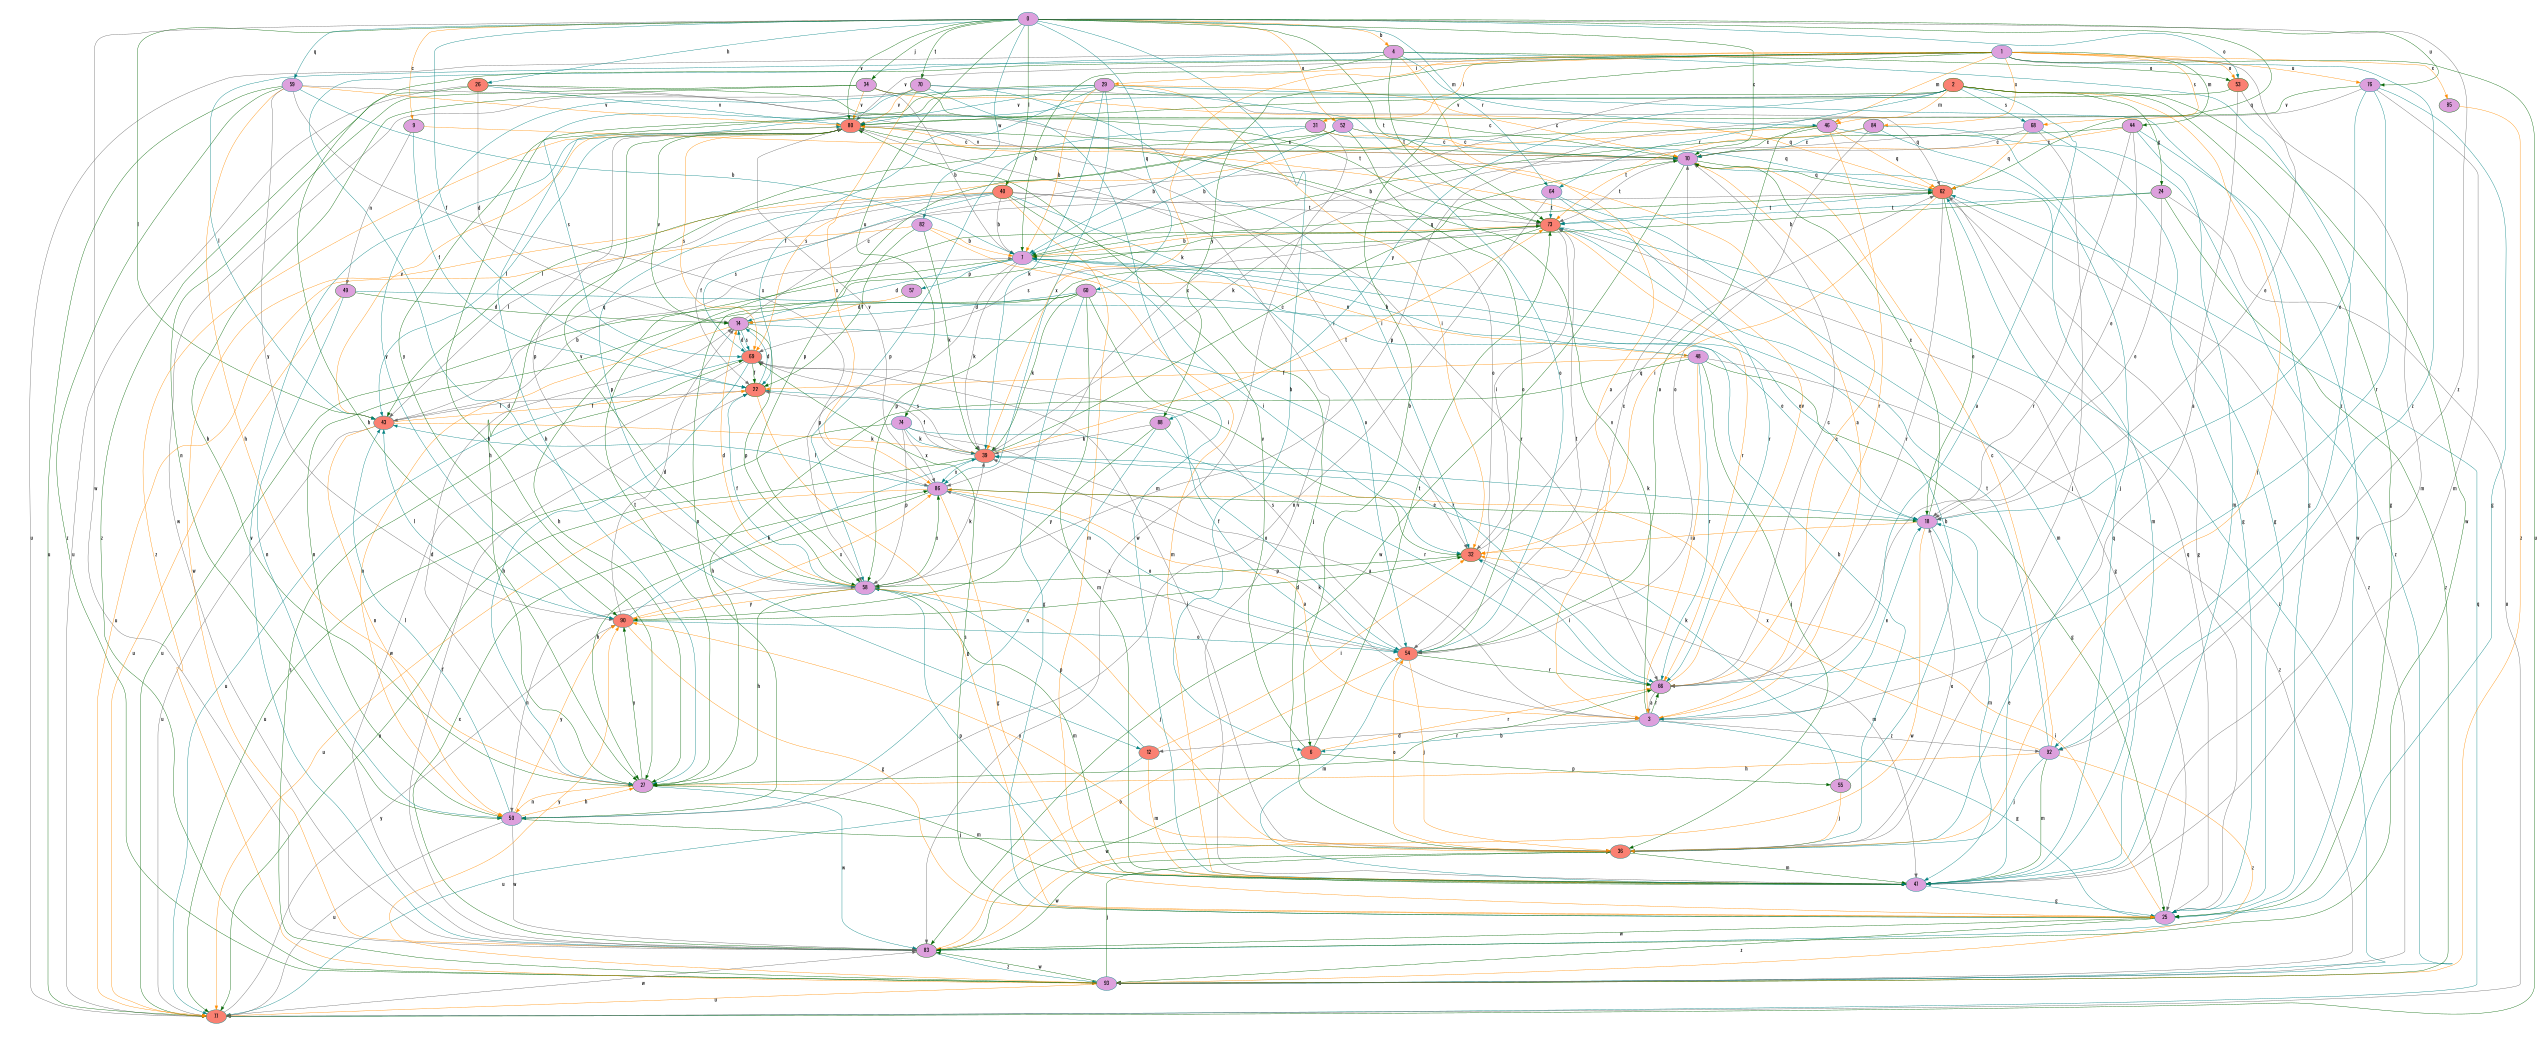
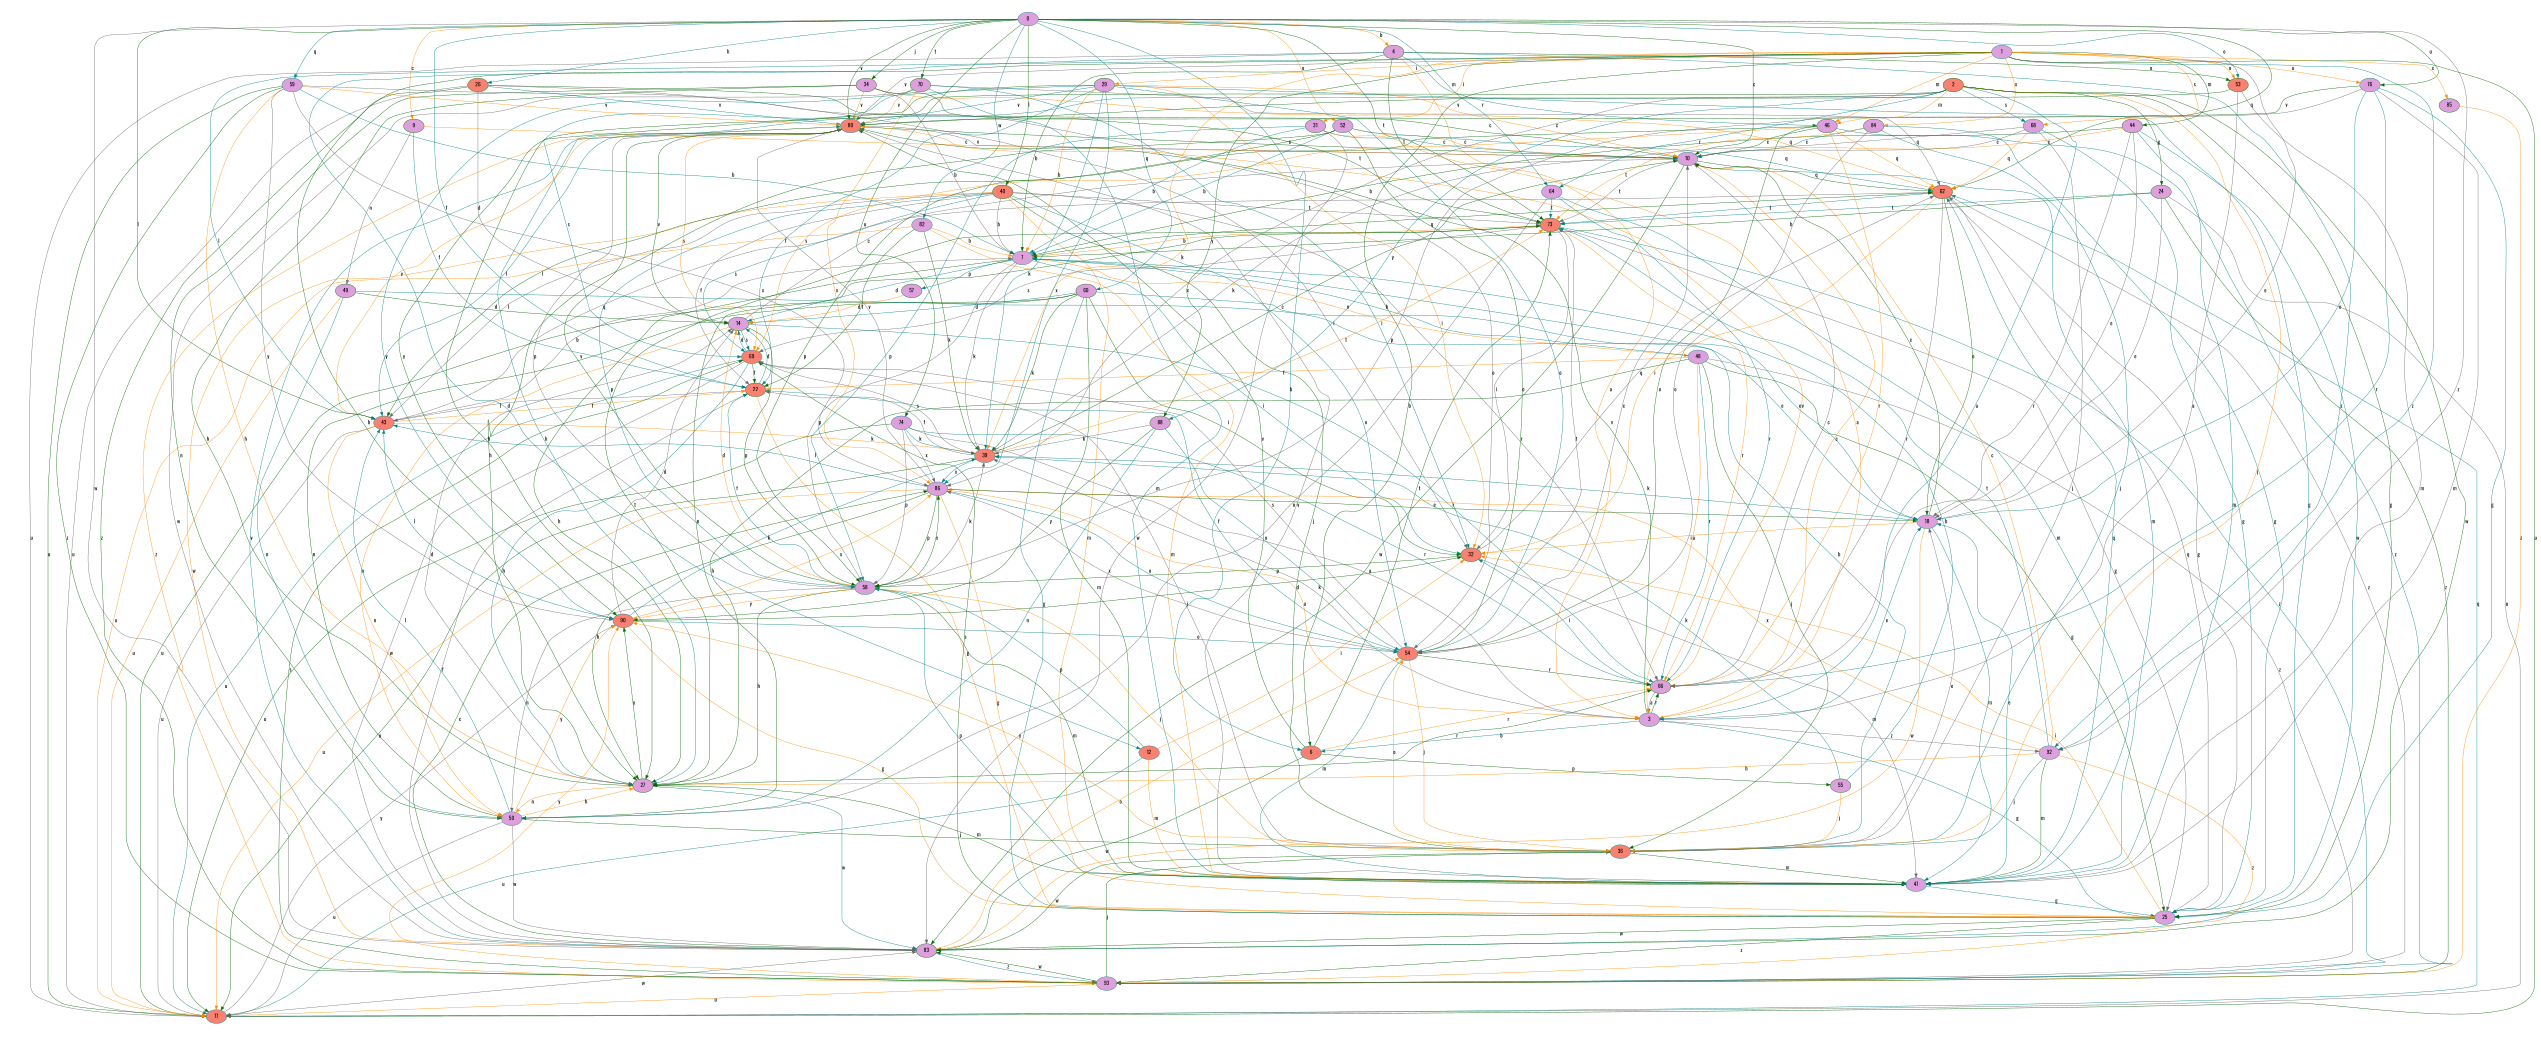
edge "73" -> "58": now "86" -> "58"
edge "3" -> "12": removed, label "d"
